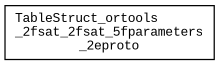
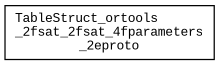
node "TableStruct_ortools _2fsat_2fsat_5fparameters _2eproto": label "TableStruct_ortools _2fsat_2fsat_5fparameters _2eproto" -> "TableStruct_ortools _2fsat_2fsat_4fparameters _2eproto"
